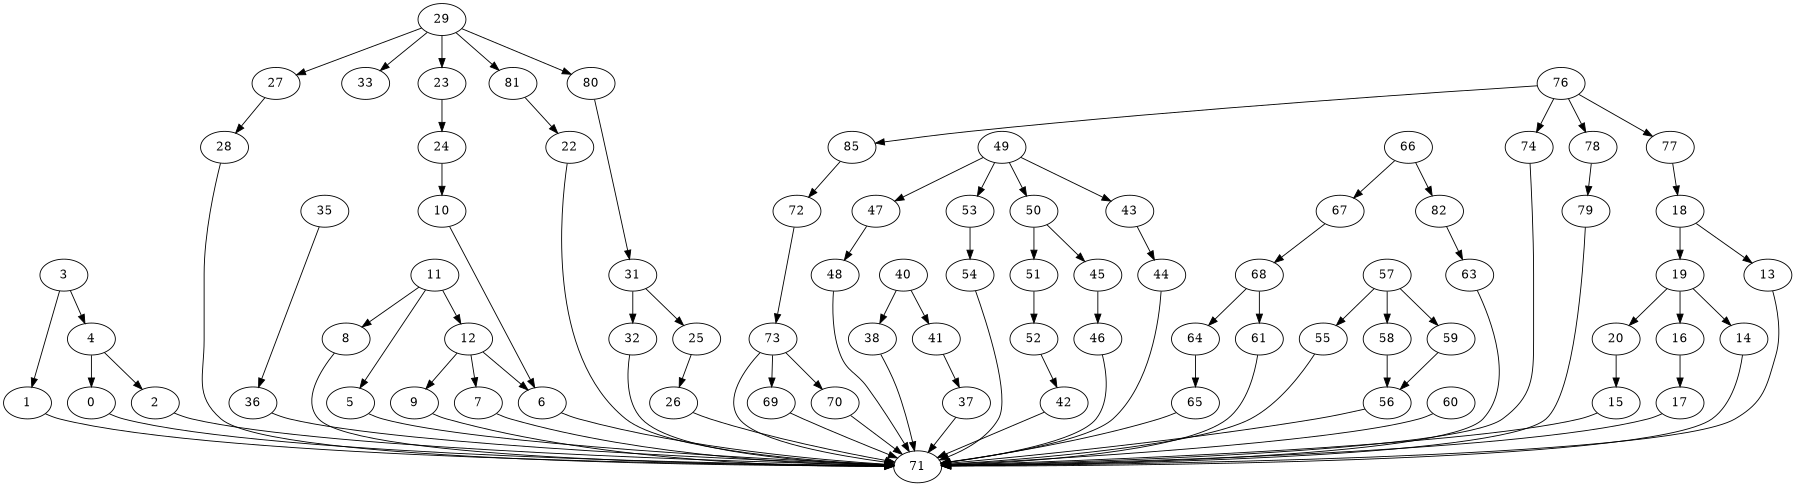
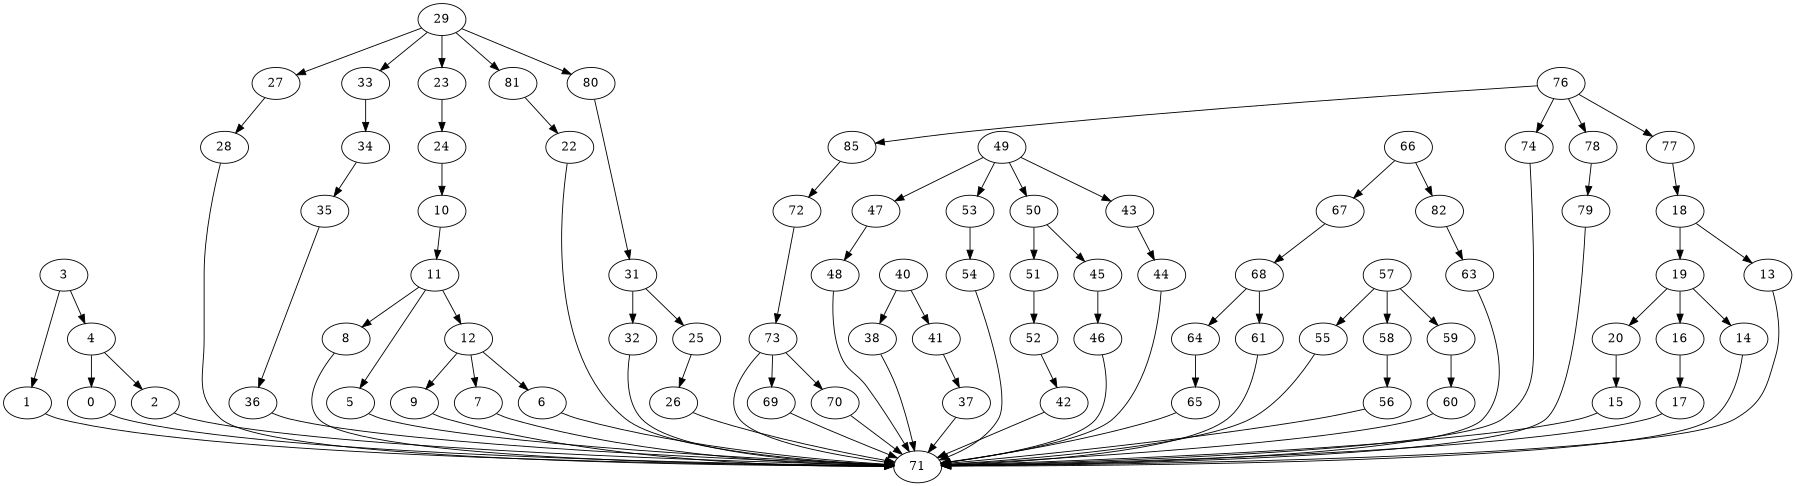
node "34": added
edge "10" -> "6": now "10" -> "11"
edge "59" -> "56": now "59" -> "60"
